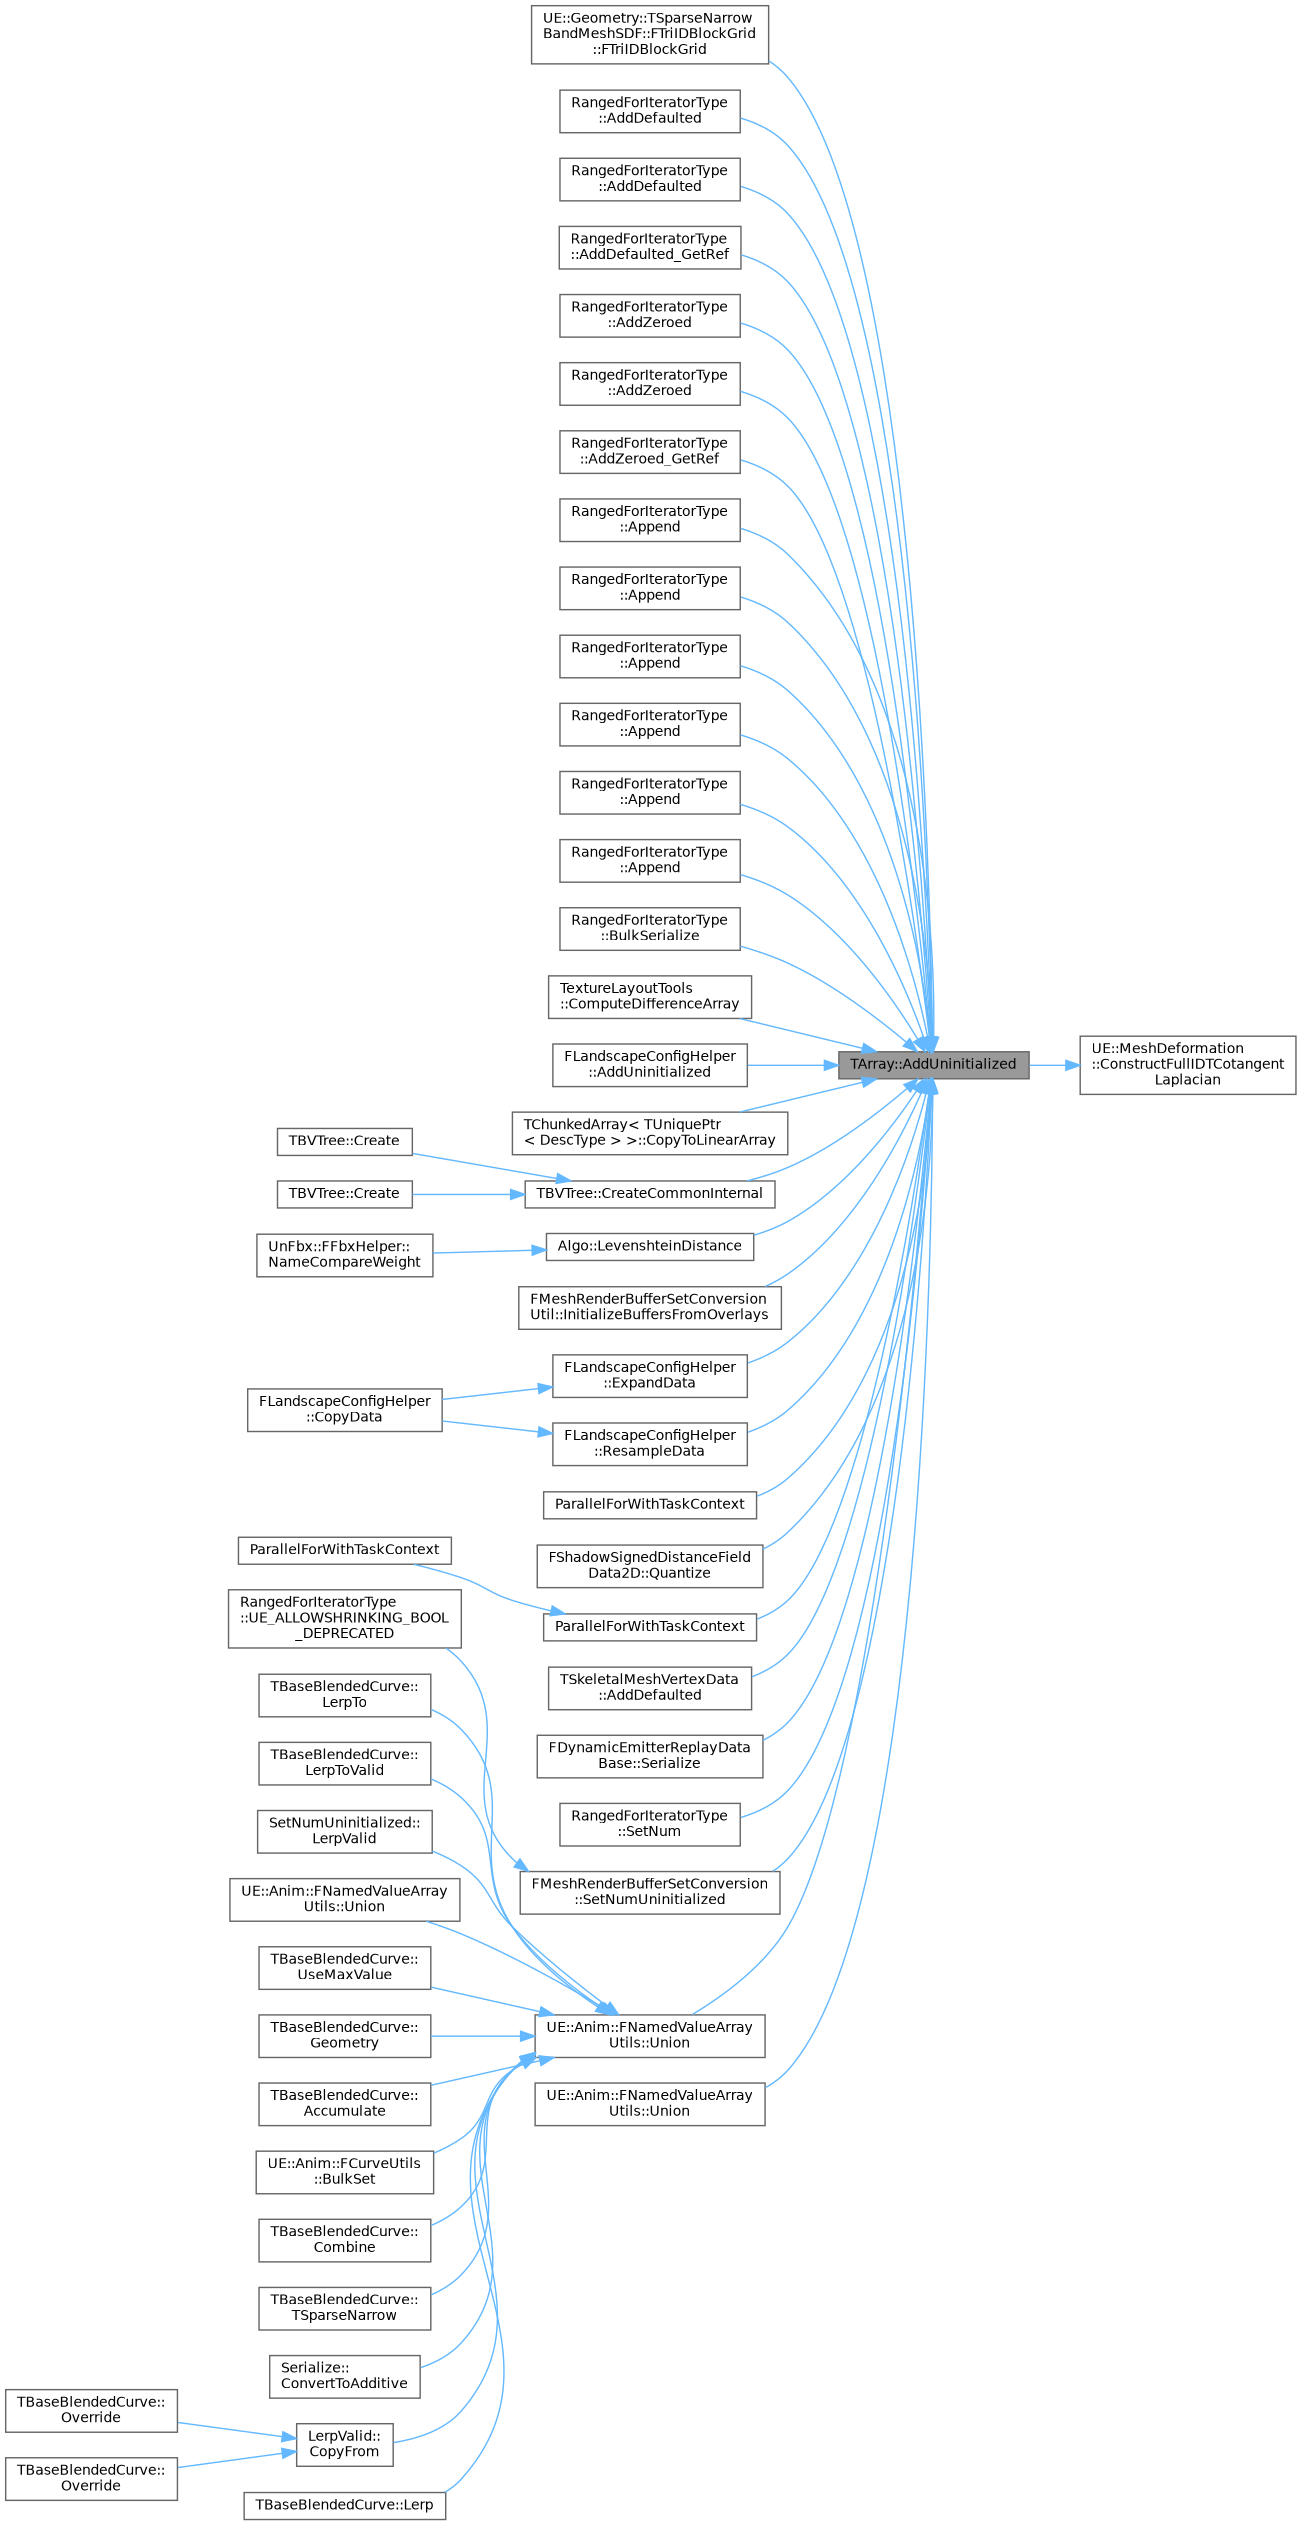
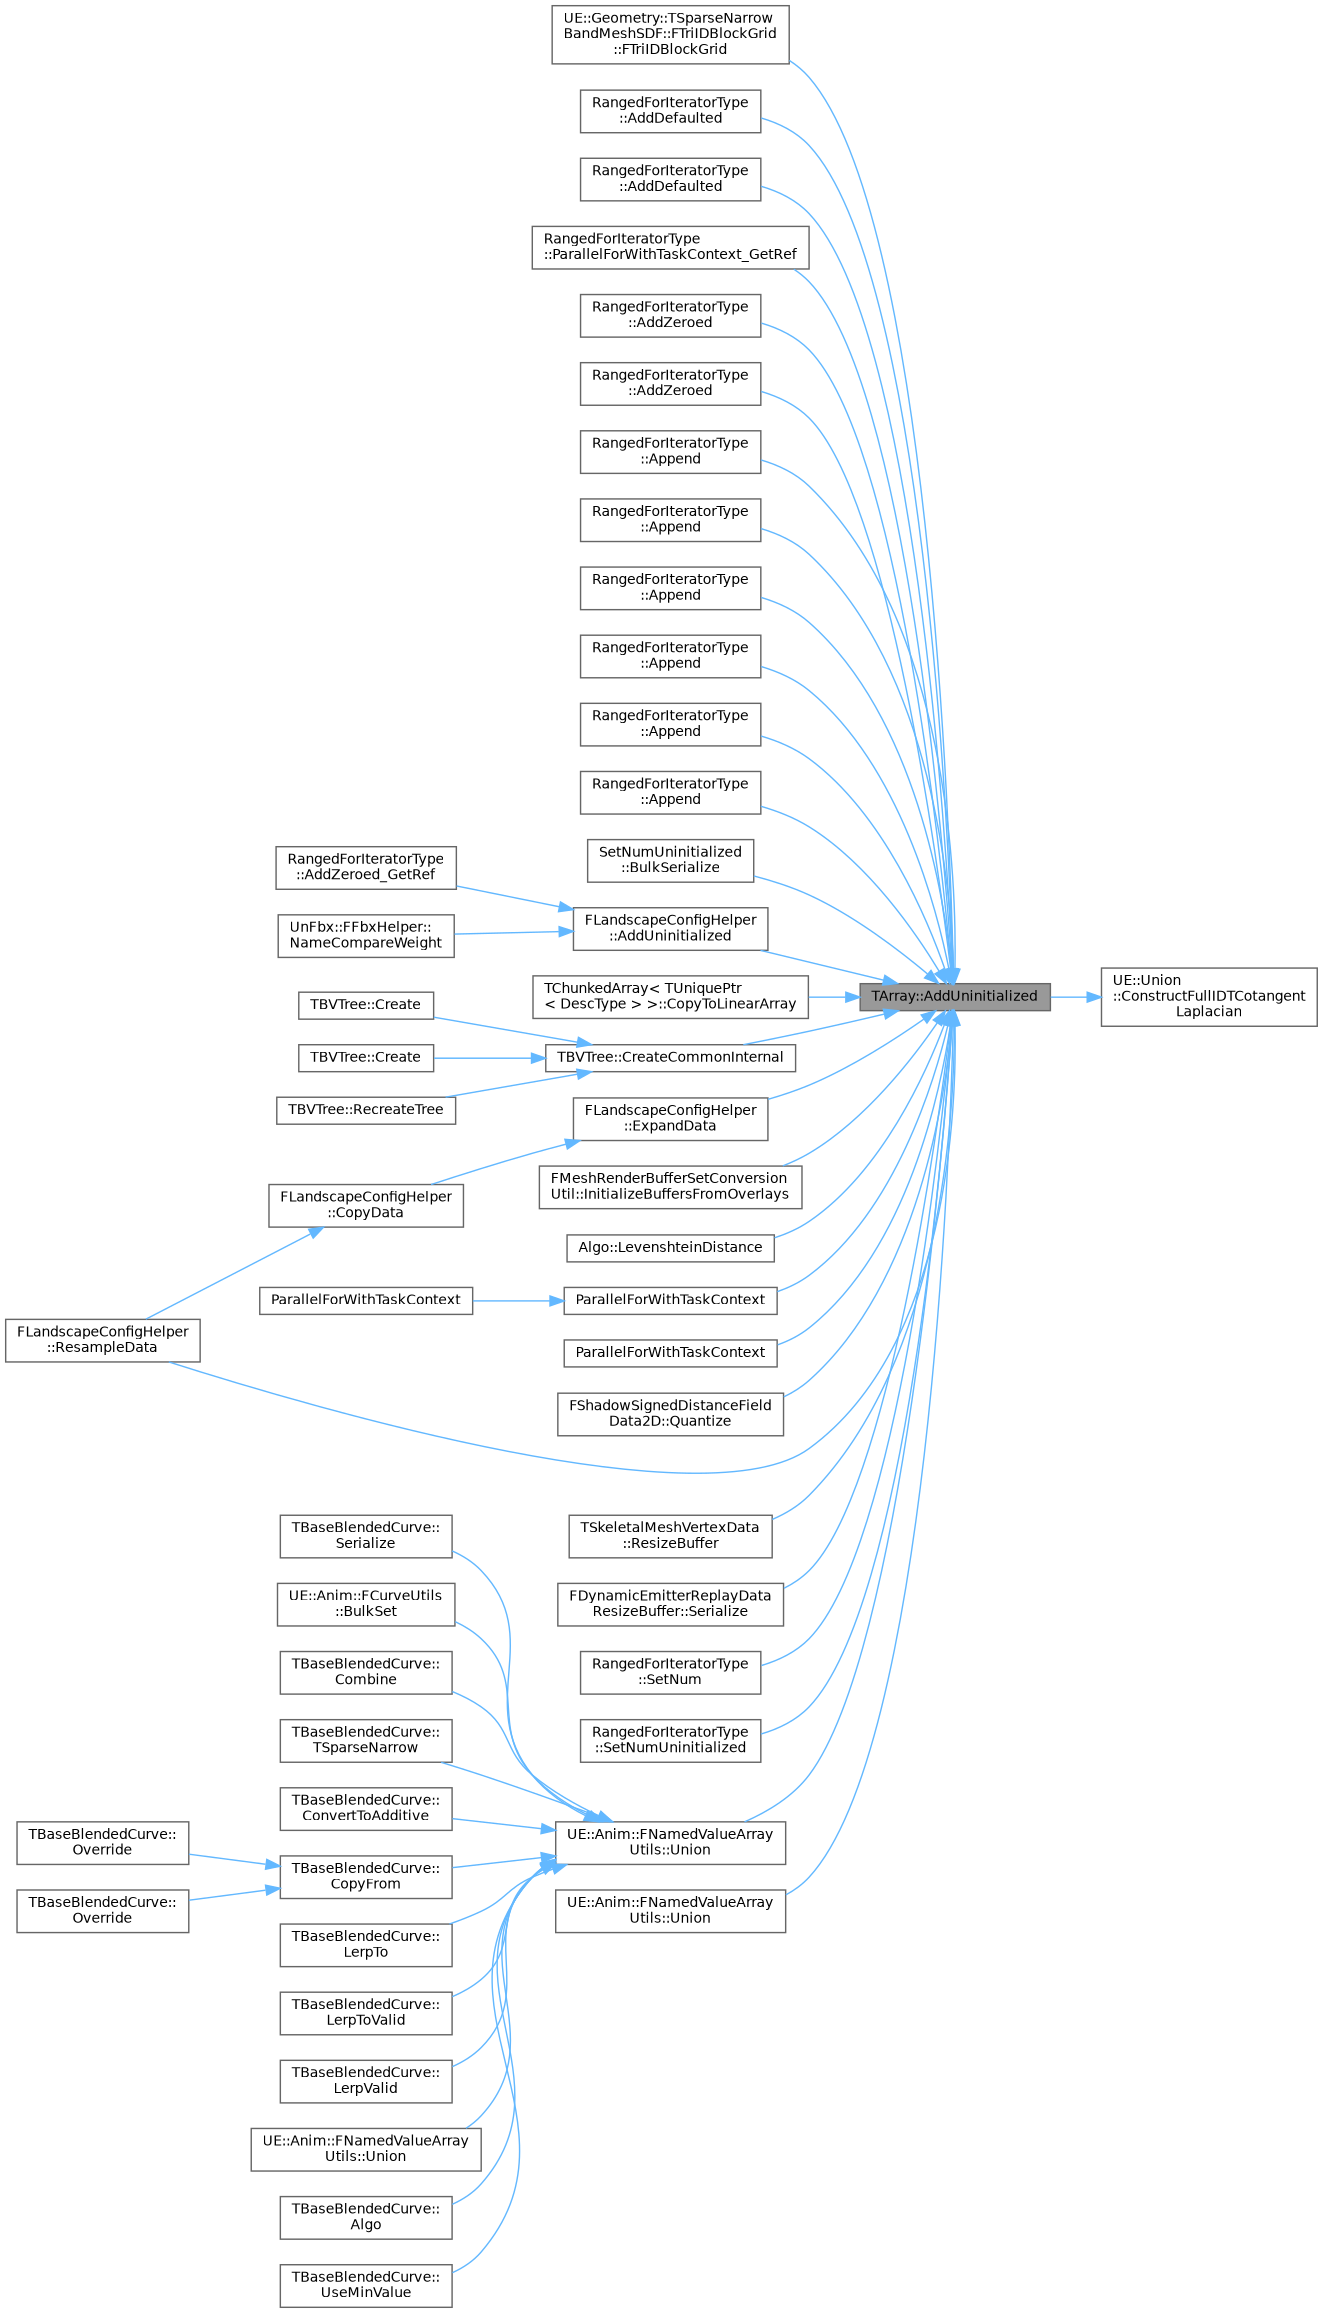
node "RangedForIteratorType ::AddDefaulted_GetRef": label "RangedForIteratorType ::AddDefaulted_GetRef" -> "RangedForIteratorType ::ParallelForWithTaskContext_GetRef"
edge "RangedForIteratorType ::AddZeroed_GetRef" -> "TArray::AddUninitialized": now "RangedForIteratorType ::AddZeroed_GetRef" -> "FLandscapeConfigHelper ::AddUninitialized"
node "RangedForIteratorType ::BulkSerialize": label "RangedForIteratorType ::BulkSerialize" -> "SetNumUninitialized ::BulkSerialize"
node "TextureLayoutTools ::ComputeDifferenceArray": removed
node "UE::MeshDeformation ::ConstructFullIDTCotangent Laplacian": label "UE::MeshDeformation ::ConstructFullIDTCotangent Laplacian" -> "UE::Union ::ConstructFullIDTCotangent Laplacian"
node "TBVTree::RecreateTree": added
edge "UnFbx::FFbxHelper:: NameCompareWeight" -> "Algo::LevenshteinDistance": now "UnFbx::FFbxHelper:: NameCompareWeight" -> "FLandscapeConfigHelper ::AddUninitialized"
edge "FLandscapeConfigHelper ::CopyData" -> "FLandscapeConfigHelper ::ResampleData": reversed
node "RangedForIteratorType ::UE_ALLOWSHRINKING_BOOL _DEPRECATED": removed
node "TSkeletalMeshVertexData ::AddDefaulted": label "TSkeletalMeshVertexData ::AddDefaulted" -> "TSkeletalMeshVertexData ::ResizeBuffer"
node "FDynamicEmitterReplayData Base::Serialize": label "FDynamicEmitterReplayData Base::Serialize" -> "FDynamicEmitterReplayData ResizeBuffer::Serialize"
node "SetNumUninitialized:: LerpValid": label "SetNumUninitialized:: LerpValid" -> "TBaseBlendedCurve:: LerpValid"
node "FMeshRenderBufferSetConversion ::SetNumUninitialized": label "FMeshRenderBufferSetConversion ::SetNumUninitialized" -> "RangedForIteratorType ::SetNumUninitialized"
node "TBaseBlendedCurve:: UseMaxValue": label "TBaseBlendedCurve:: UseMaxValue" -> "TBaseBlendedCurve:: Algo"
node "TBaseBlendedCurve:: Geometry": label "TBaseBlendedCurve:: Geometry" -> "TBaseBlendedCurve:: UseMinValue"
node "TBaseBlendedCurve:: Accumulate": label "TBaseBlendedCurve:: Accumulate" -> "TBaseBlendedCurve:: Serialize"
node "Serialize:: ConvertToAdditive": label "Serialize:: ConvertToAdditive" -> "TBaseBlendedCurve:: ConvertToAdditive"
node "LerpValid:: CopyFrom": label "LerpValid:: CopyFrom" -> "TBaseBlendedCurve:: CopyFrom"
node "TBaseBlendedCurve::Lerp": removed
